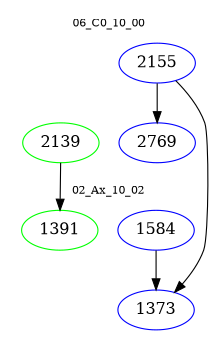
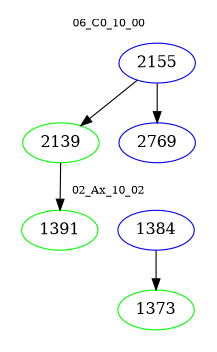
edge "2155" -> "1373": now "2155" -> "2139"
node "1584": label "1584" -> "1384"
node "1373": color blue -> green
